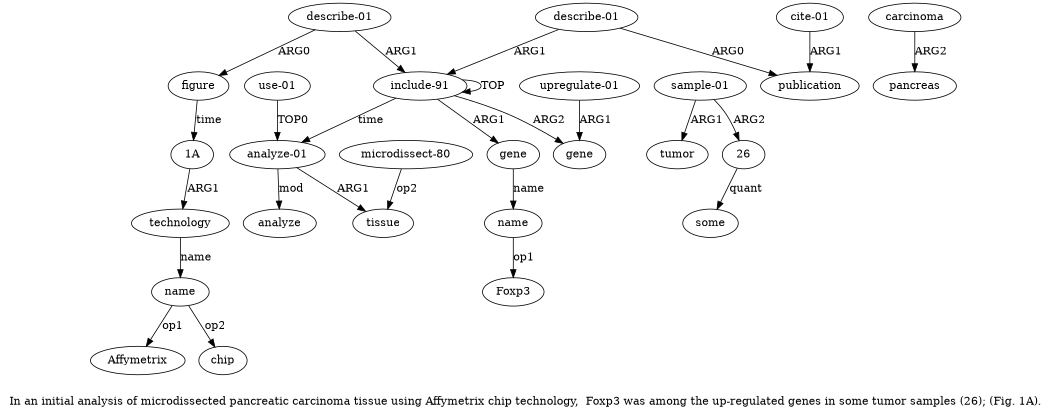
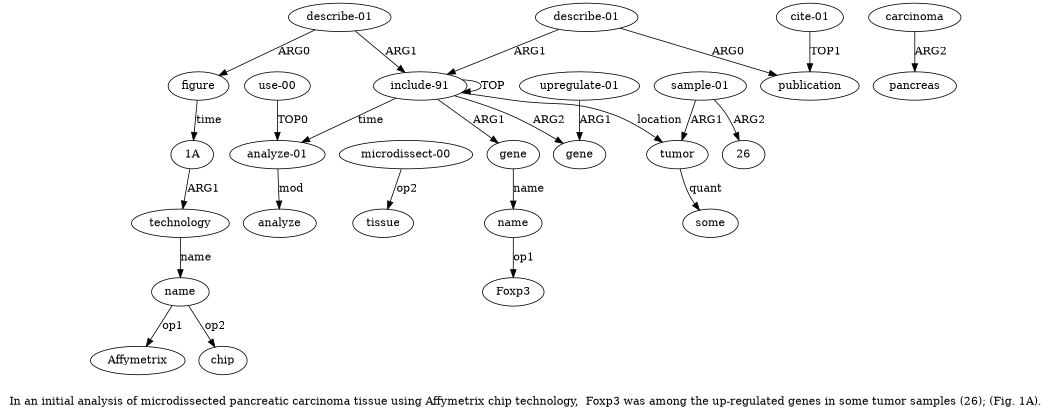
edge "cite-01" -> "publication": label "ARG1" -> "TOP1"
node "use-01": label "use-01" -> "use-00"
edge "include-91" -> "tumor": added, label "location"
node "microdissect-80": label "microdissect-80" -> "microdissect-00"
edge "26" -> "some": now "tumor" -> "some"
edge "analyze-01" -> "tissue": removed, label "ARG1"
